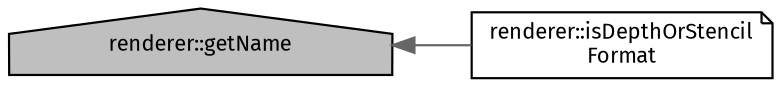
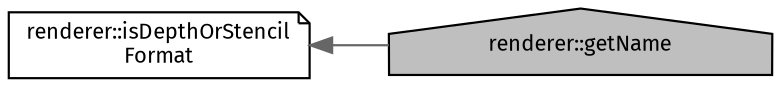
edge "renderer::isDepthOrStencil Format" -> "renderer::getName": reversed
